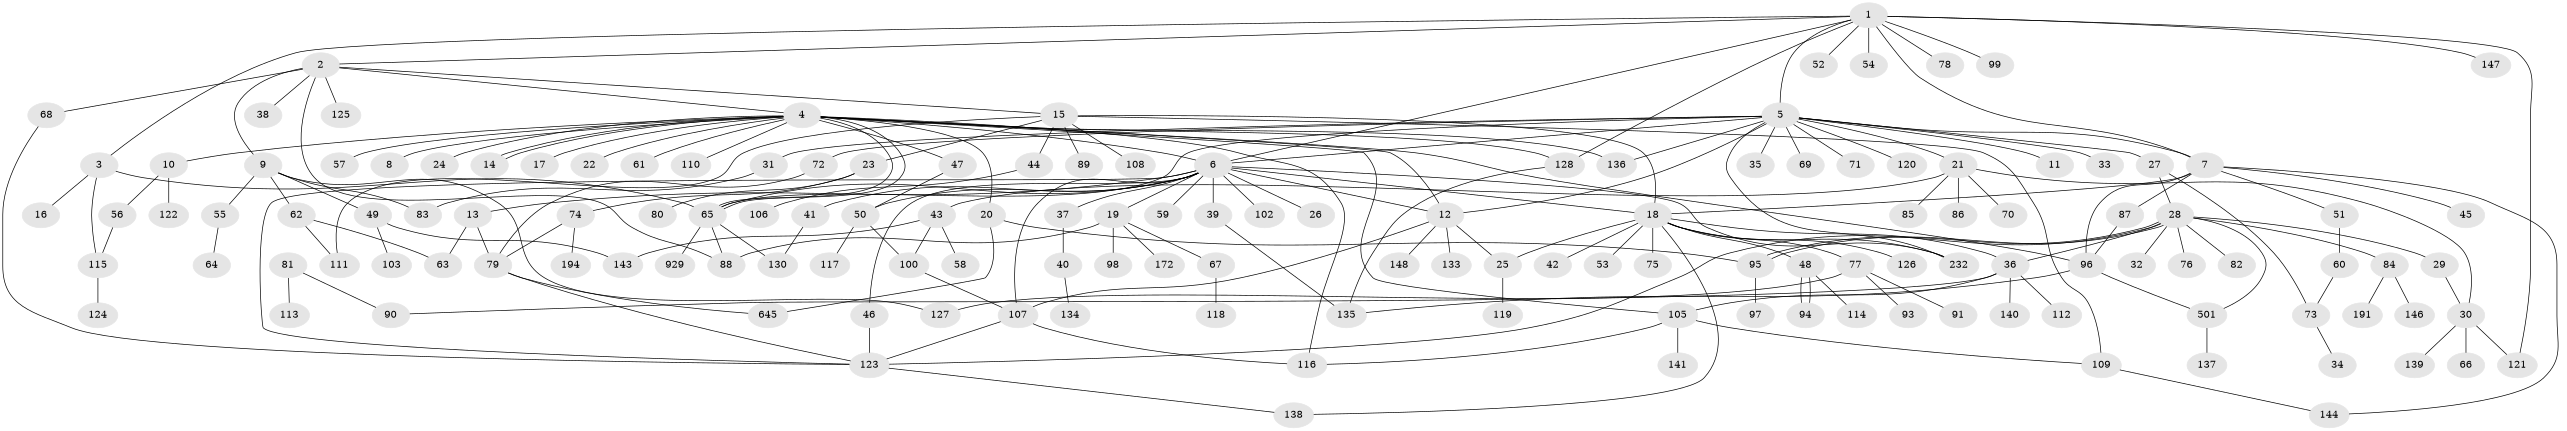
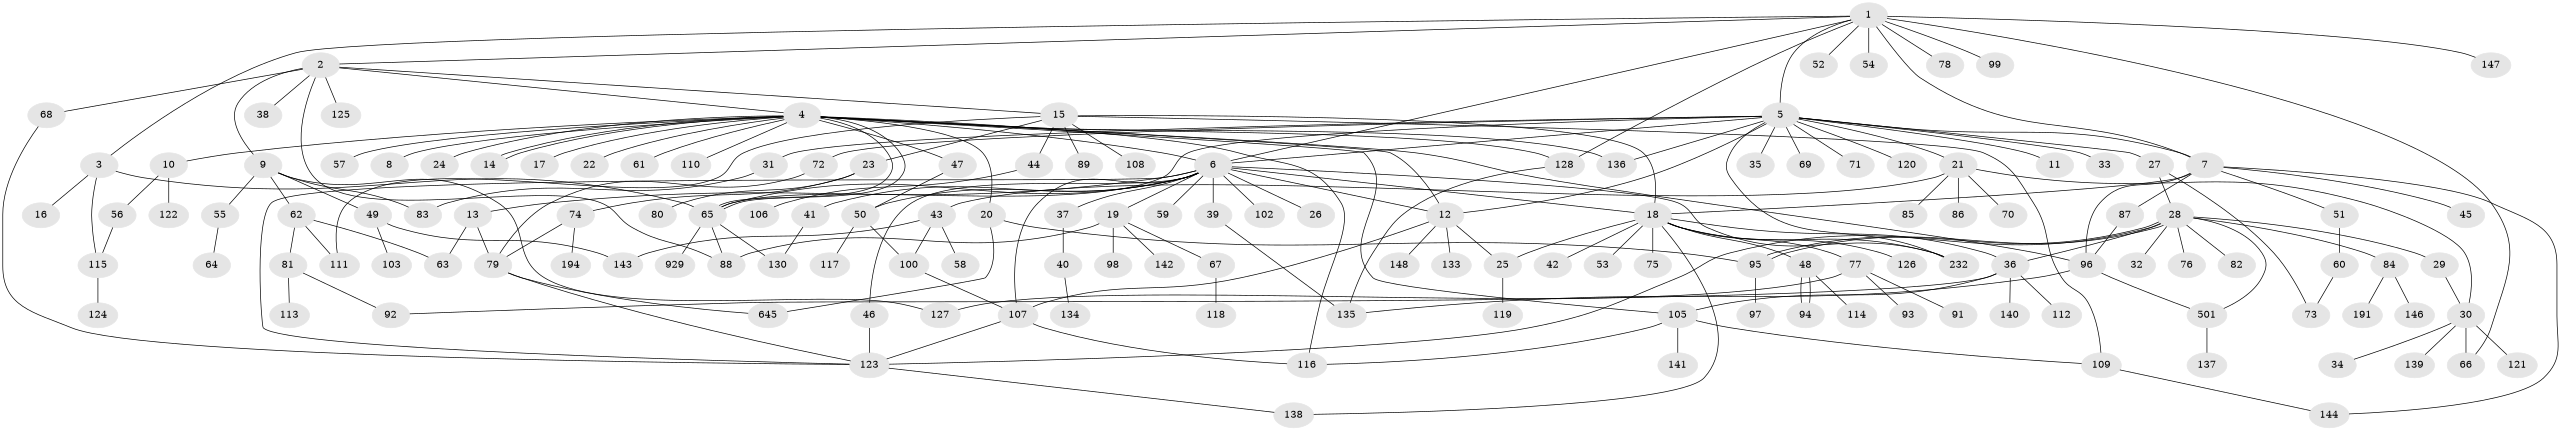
edge "1" -- "121": now "1" -- "66"
edge "62" -- "81": added
node "172": label "172" -> "142"
node "90": label "90" -> "92"
edge "73" -- "34": now "30" -- "34"
